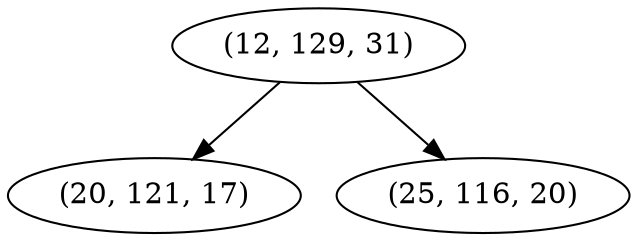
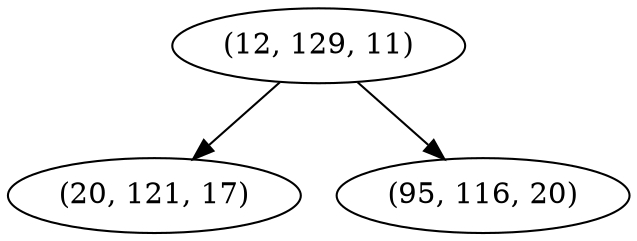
node "(12, 129, 31)": label "(12, 129, 31)" -> "(12, 129, 11)"
node "(25, 116, 20)": label "(25, 116, 20)" -> "(95, 116, 20)"
